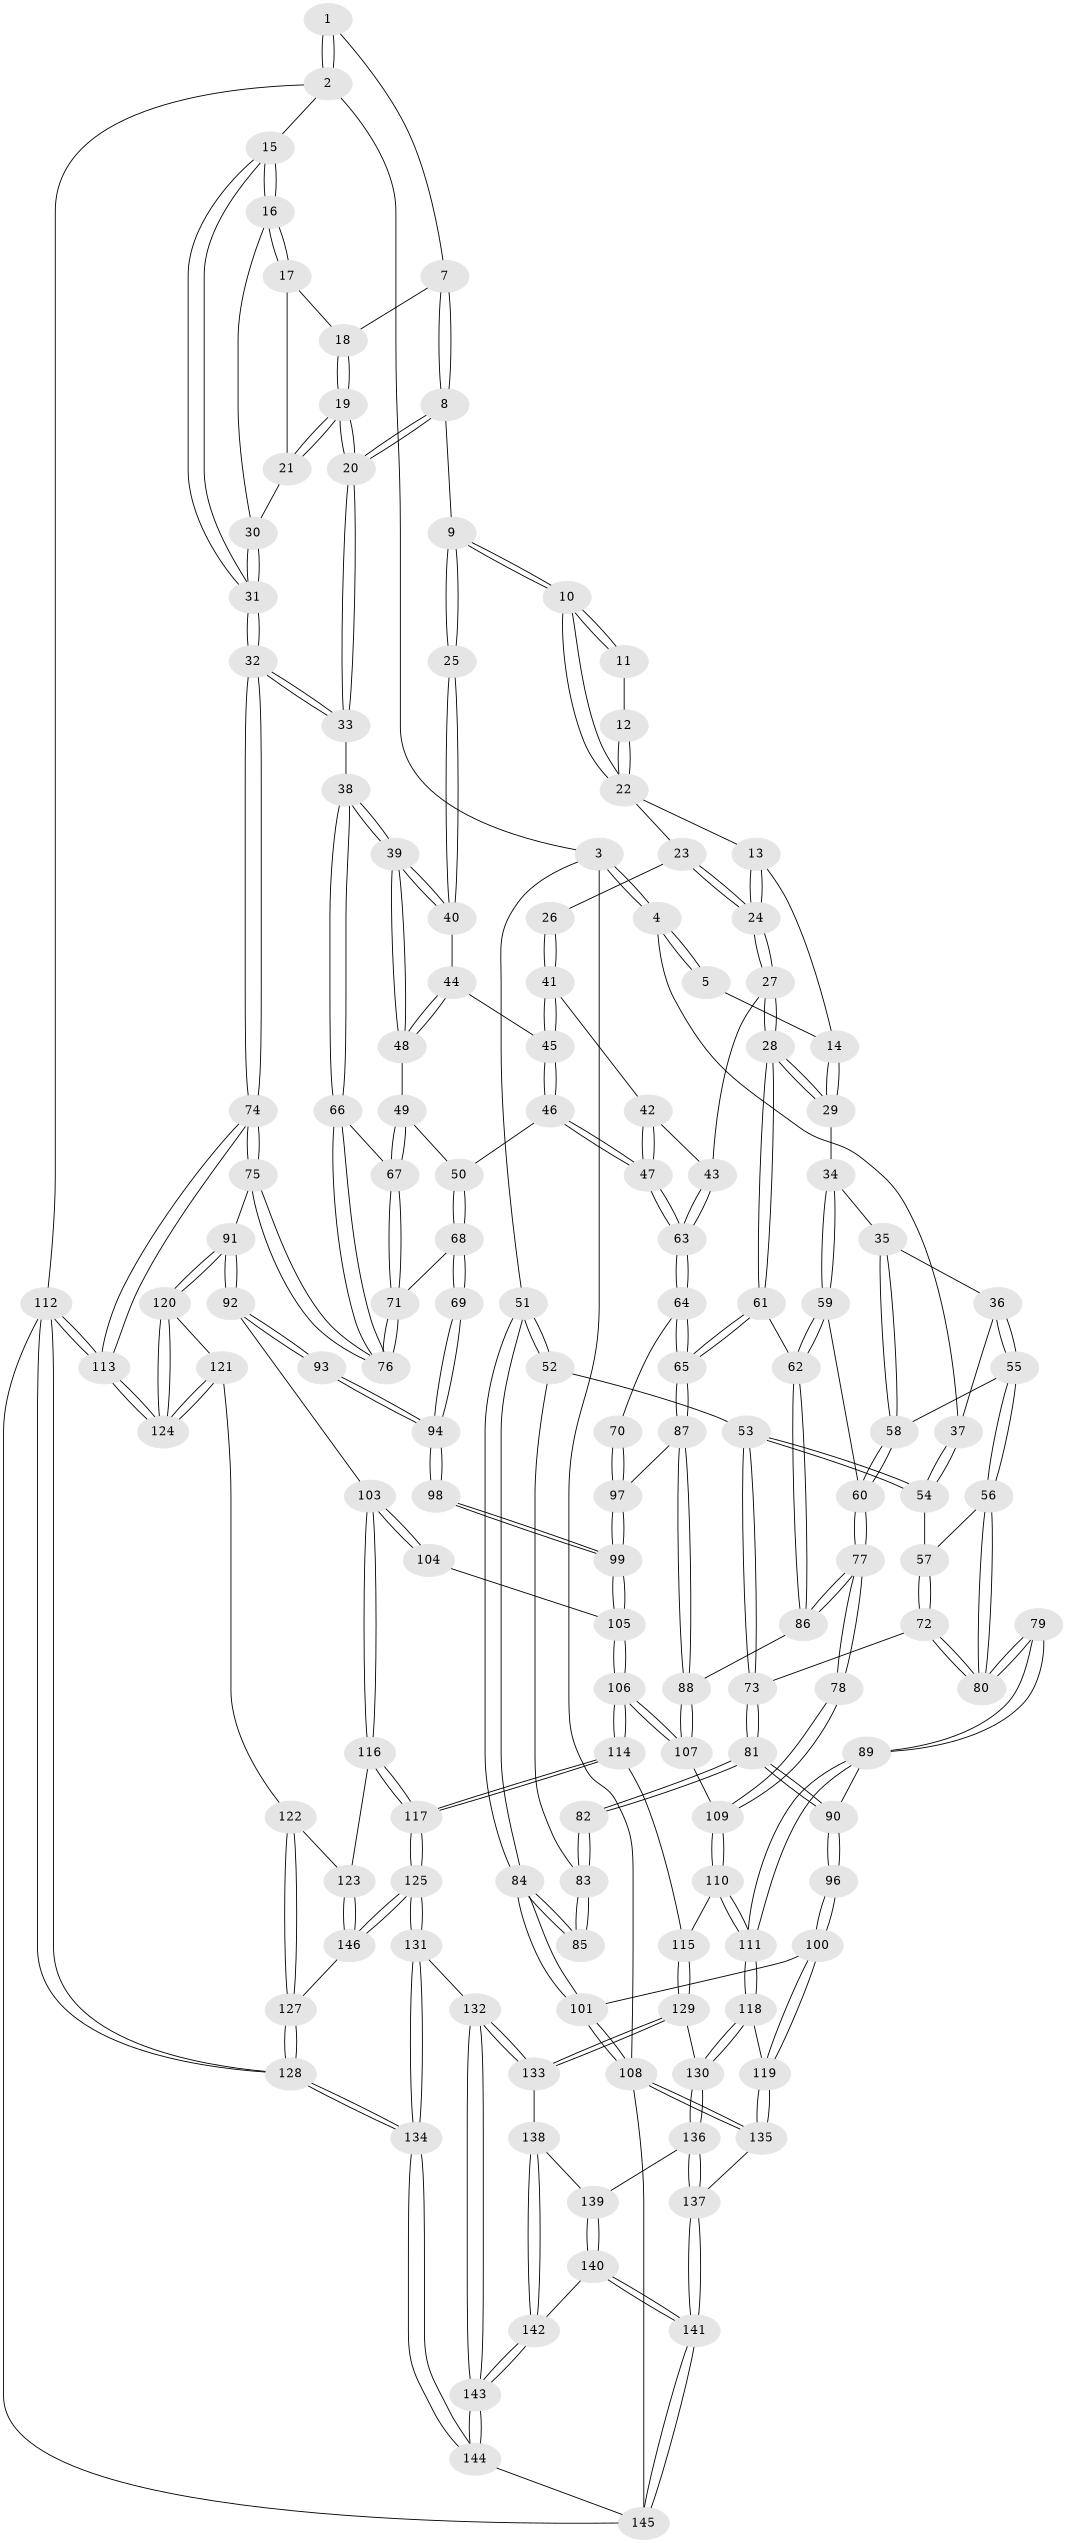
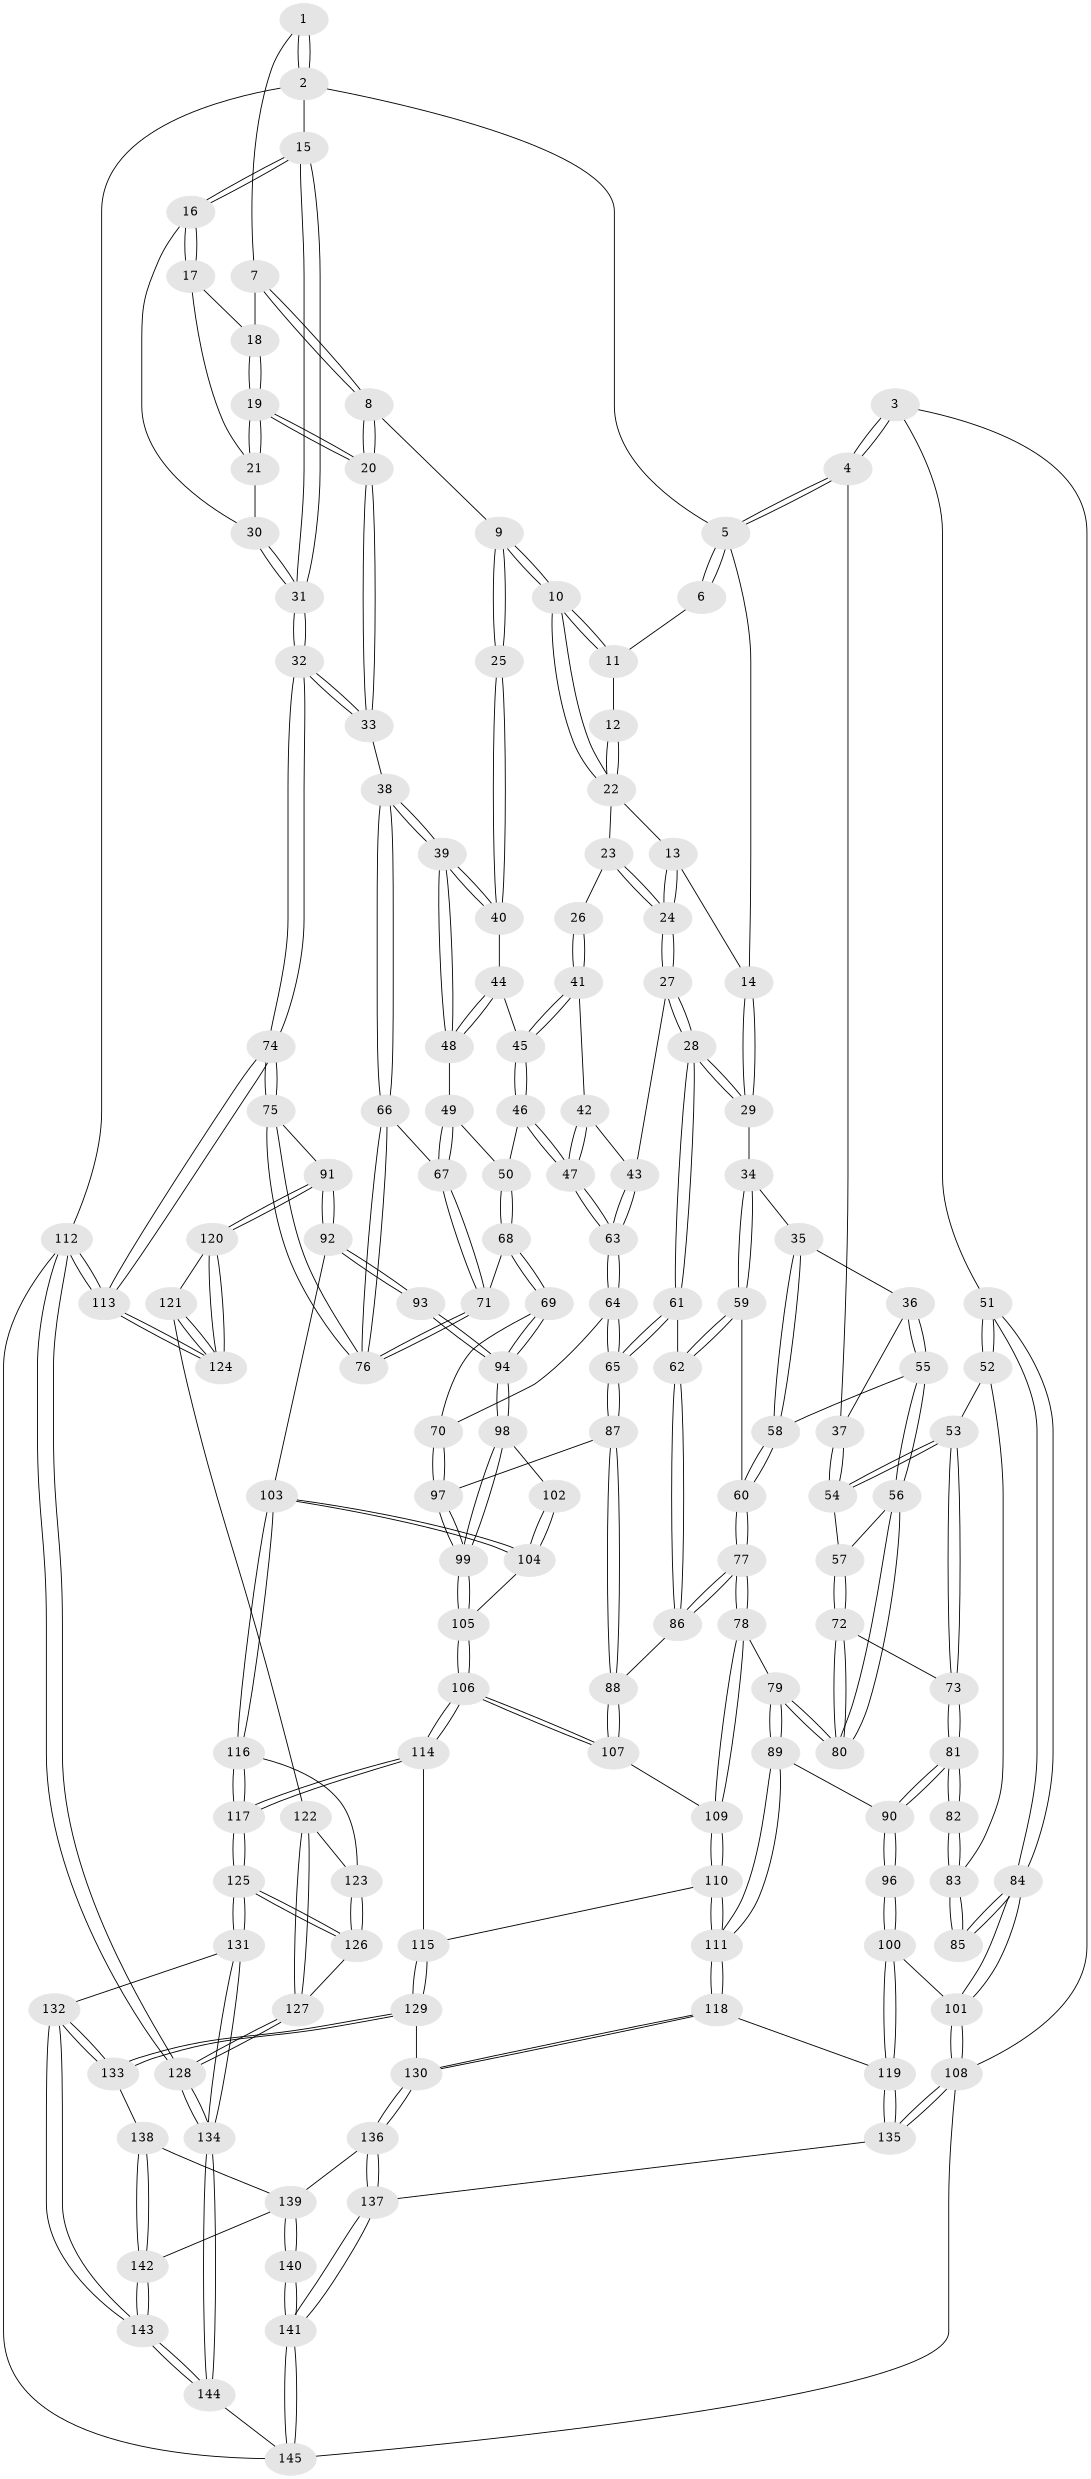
edge "2" -- "3": now "2" -- "5"
node "6": added
edge "69" -- "70": added
node "102": added
edge "78" -- "79": added
node "146": label "146" -> "126"
edge "140" -- "142": now "139" -- "142"
